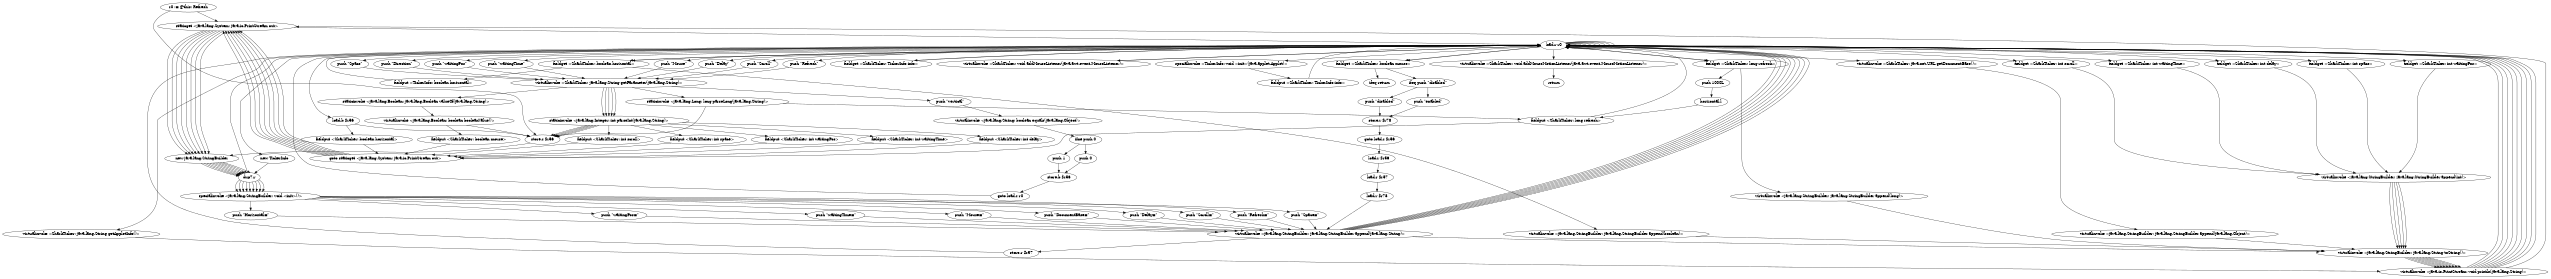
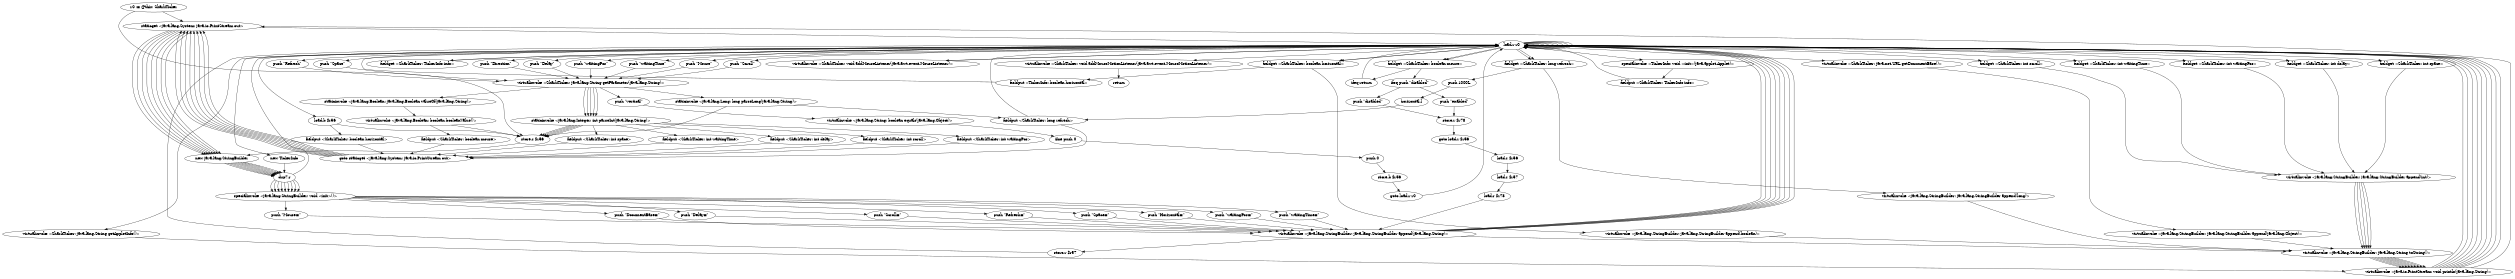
node "r0 := @this: Refresh": label "r0 := @this: Refresh" -> "r0 := @this: SharkTicker"
edge "ifeq return" -> "load.r r0": added
node "push 1": removed
